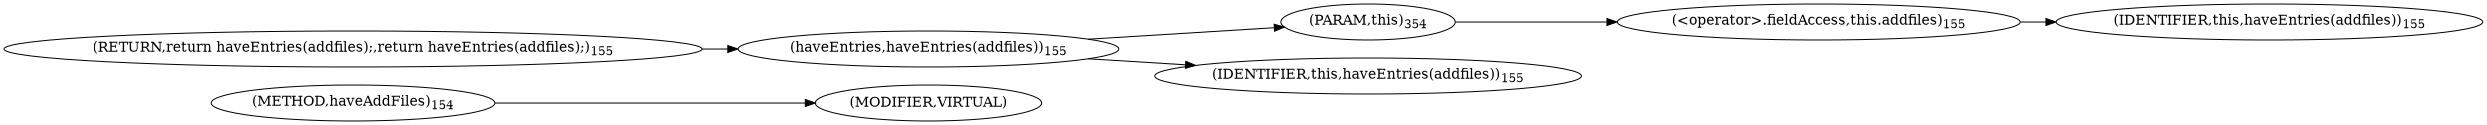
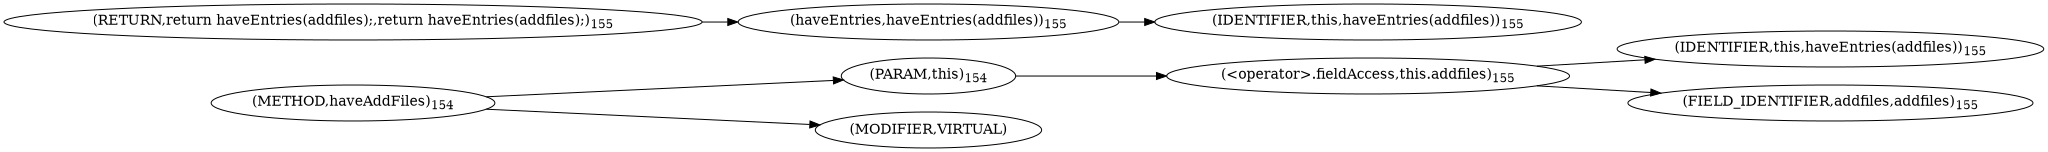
node "(PARAM,this)": text "354" -> "154"
edge "(haveEntries,haveEntries(addfiles))" -> "(PARAM,this)": now "(METHOD,haveAddFiles)" -> "(PARAM,this)"
node "(FIELD_IDENTIFIER,addfiles,addfiles)": added
